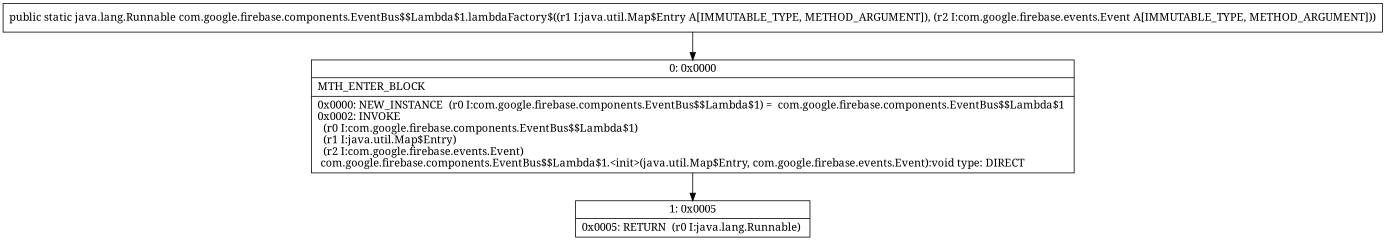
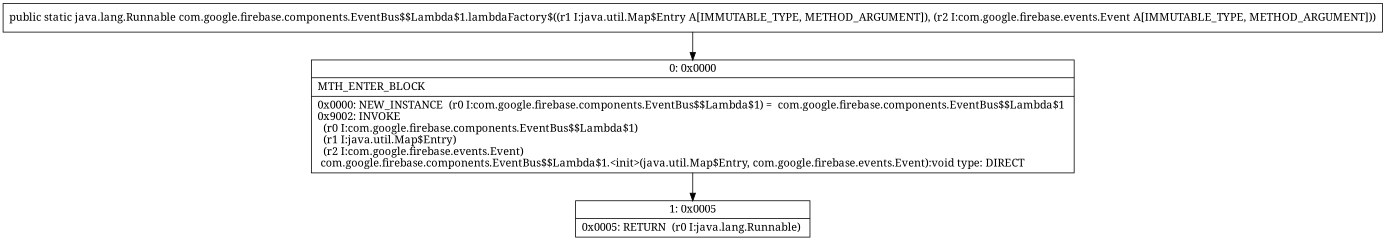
node "0: 0x0000": text "0x0002: INVOKE" -> "0x9002: INVOKE"
